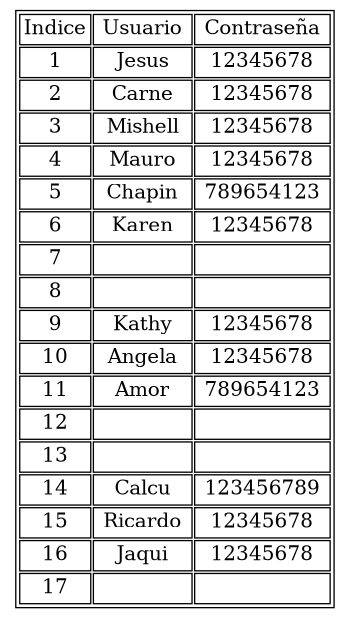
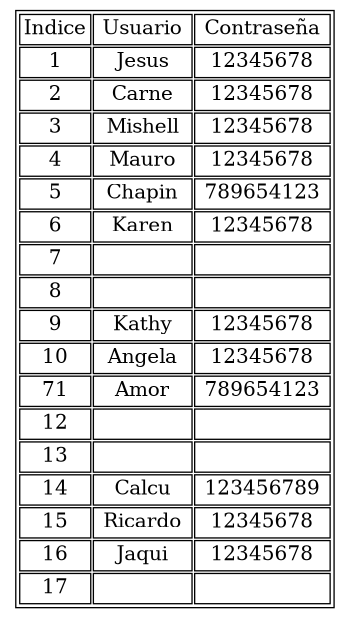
node "Indice": text "11" -> "71"
